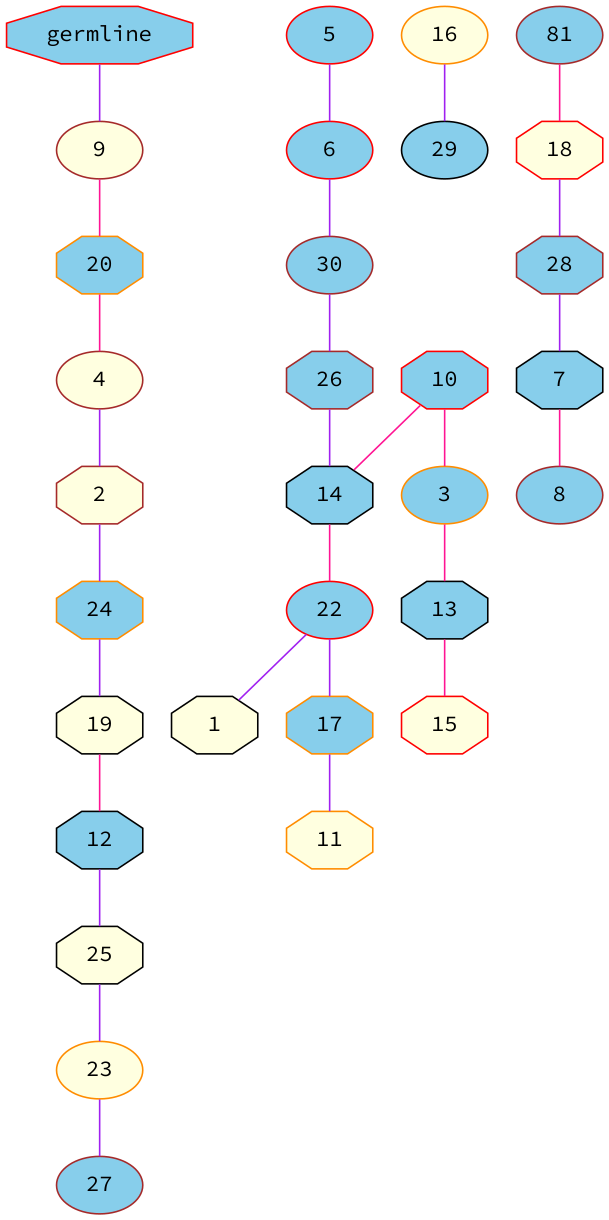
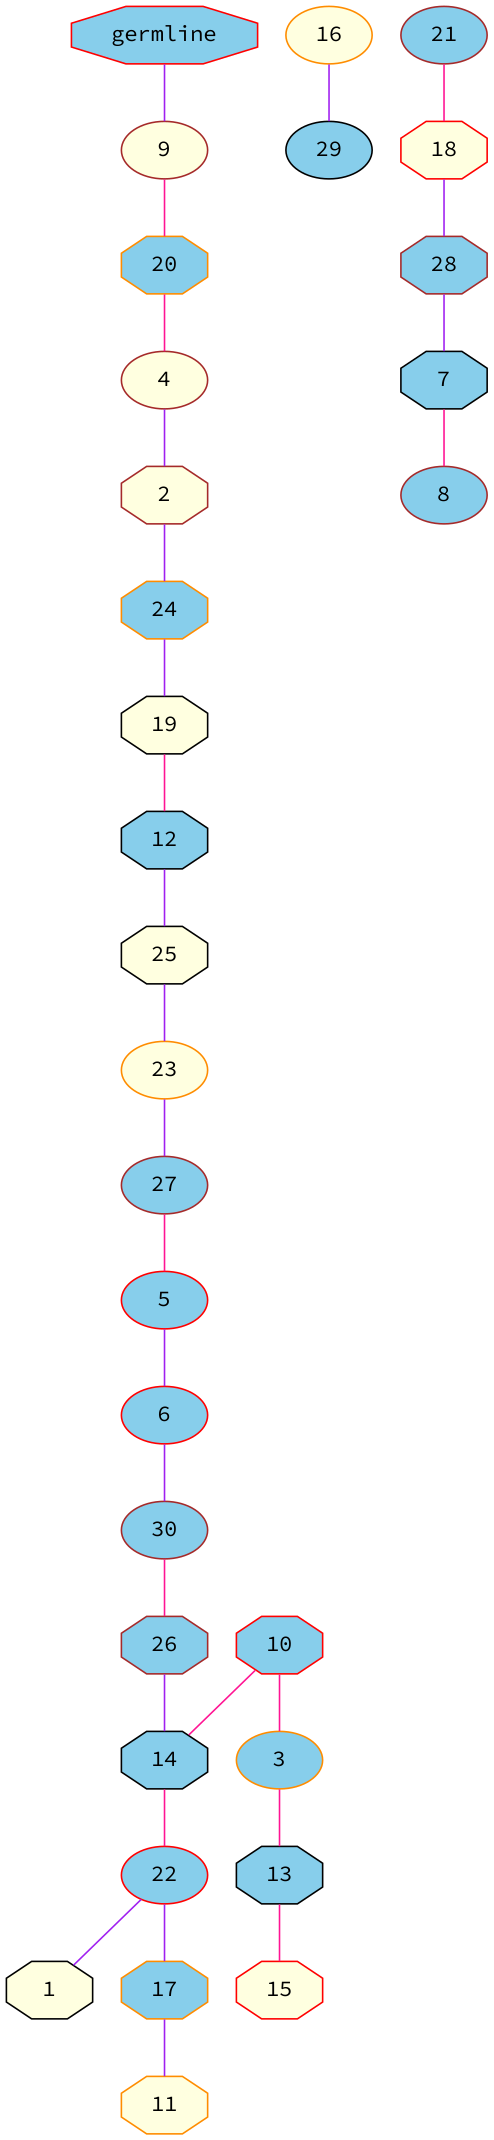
node "81": label "81" -> "21"
edge "30" -- "26": color purple -> deeppink
edge "27" -- "5": added
